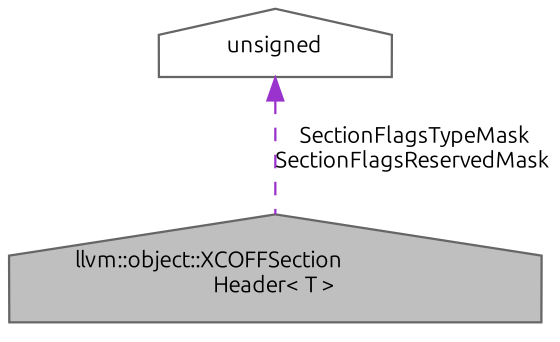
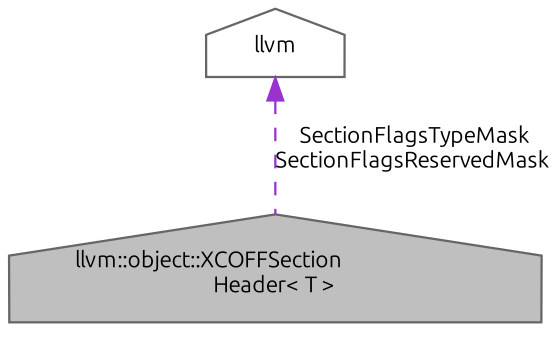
node "unsigned": label "unsigned" -> "llvm"
